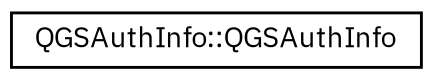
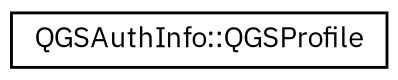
node "QGSAuthInfo::QGSAuthInfo": label "QGSAuthInfo::QGSAuthInfo" -> "QGSAuthInfo::QGSProfile"
